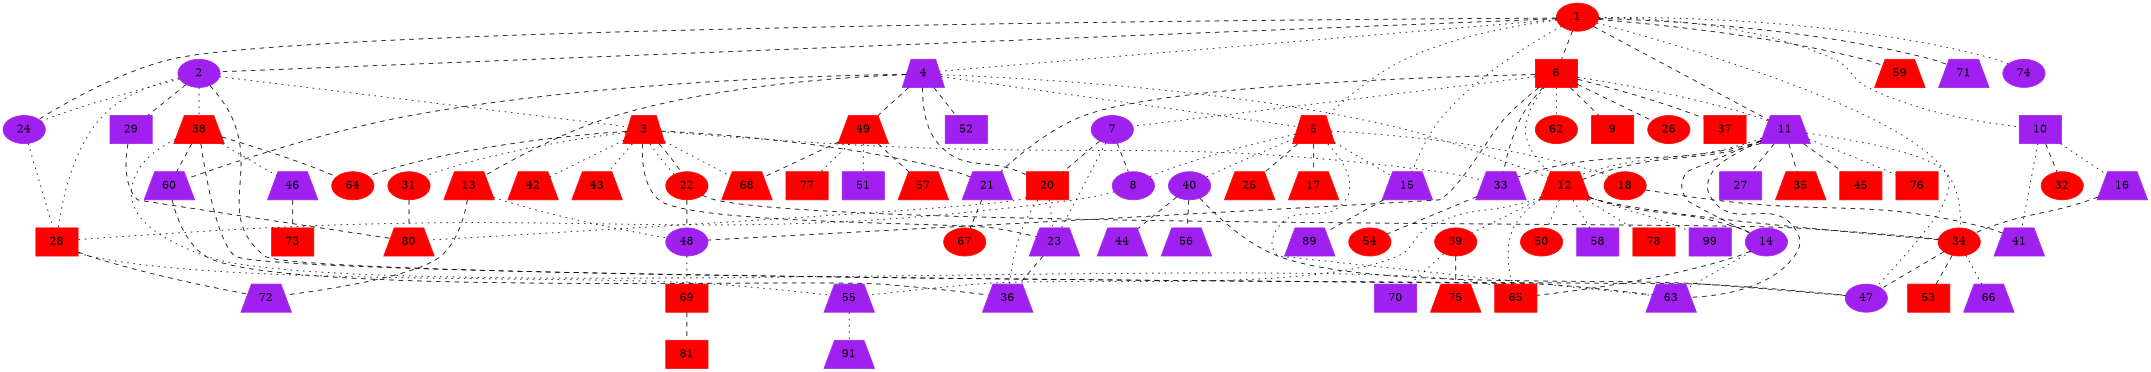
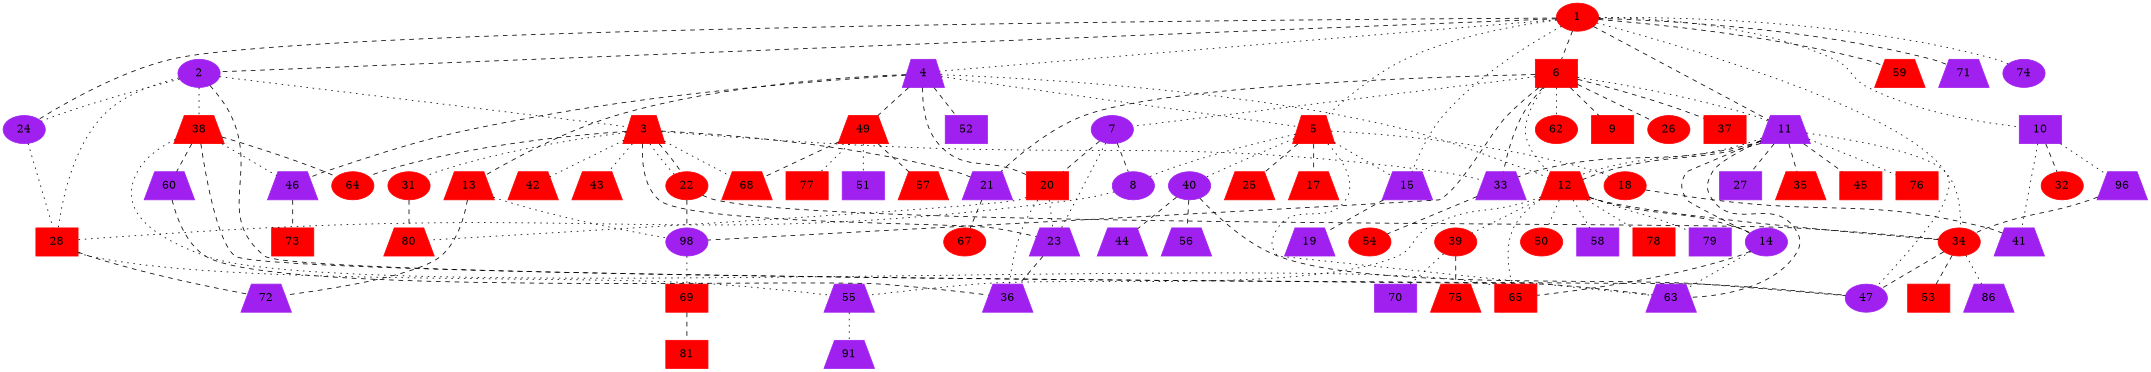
edge "4" -- "60": now "4" -- "46"
node "29": removed
node "16": label "16" -> "96"
node "48": label "48" -> "98"
node "89": label "89" -> "19"
node "99": label "99" -> "79"
node "66": label "66" -> "86"
